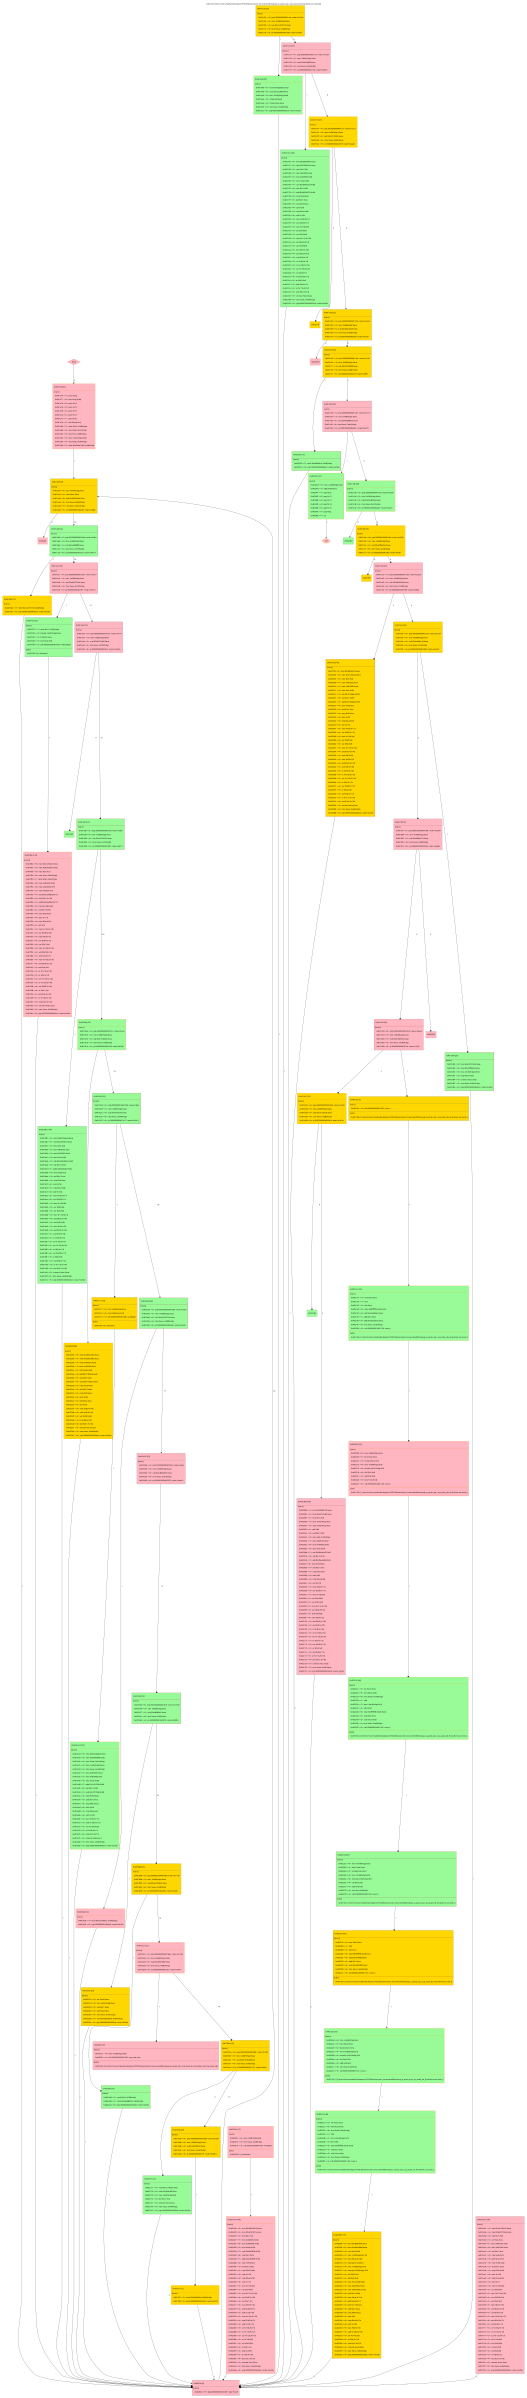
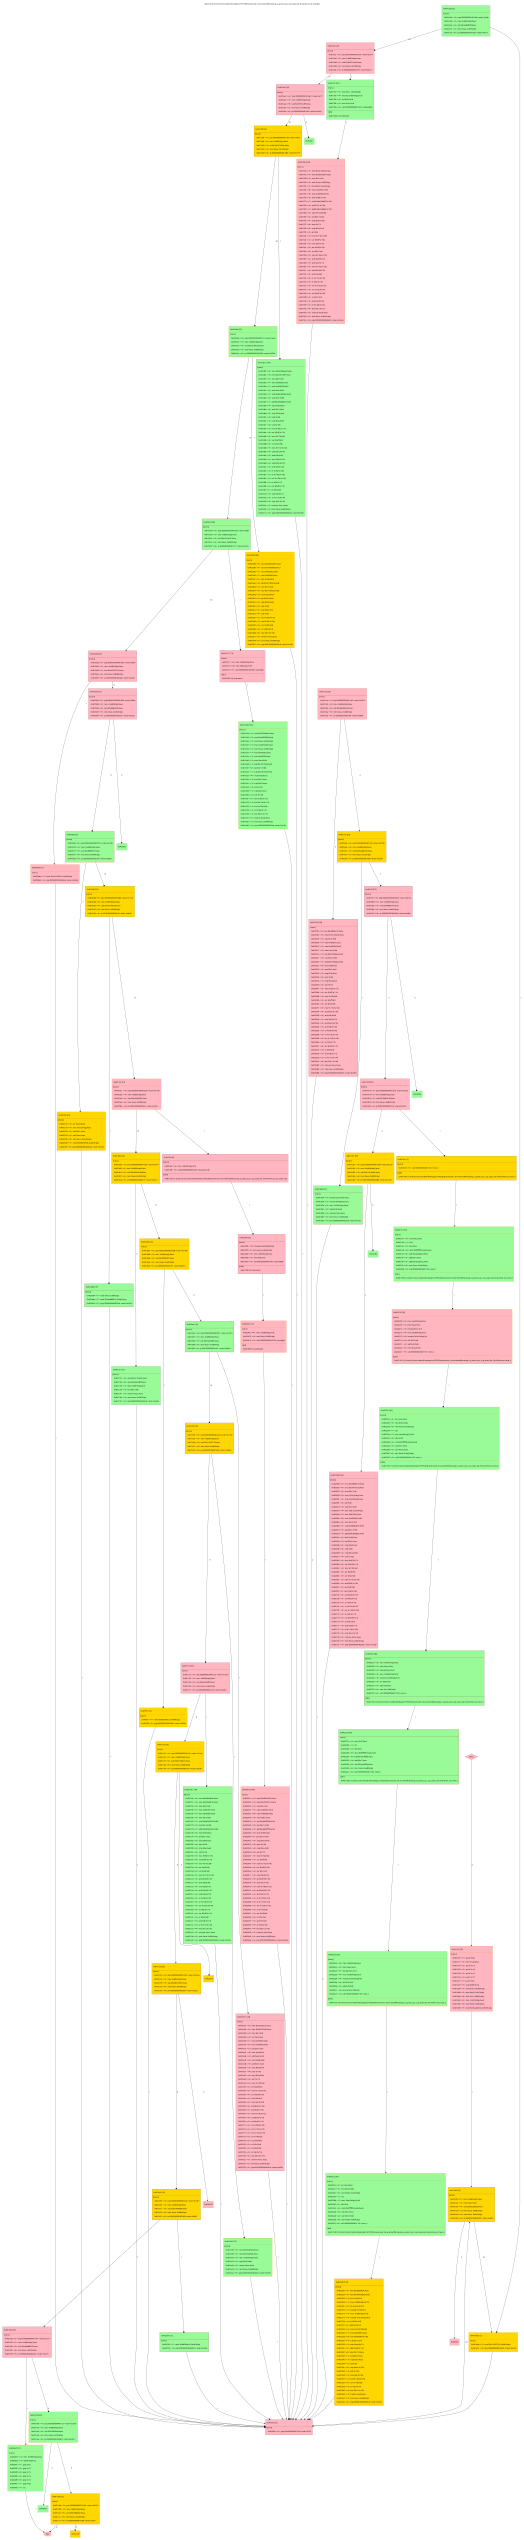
edge "0x401a9f [23]" -> "0x401ab6 [22]": now "0x401a9f [23]" -> "0x401e8a [12]"
edge "0x401cb4 [25]" -> "0x401ccd [25]": now "0x401cb4 [25]" -> "Exit"
node "0x401ffd [144]": fillcolor gold -> lightpink
node "0x401af8 [22]": fillcolor palegreen -> gold
node "0x402552": added
node "0x402546": fillcolor lightpink -> palegreen
node "0x4023f5 [23]": added
node "0x401e17 [13]": fillcolor gold -> lightpink
node "0x401b3d [25]": fillcolor palegreen -> lightpink
node "0x401bec [25]": added
node "0x40227e [40]": fillcolor gold -> palegreen
